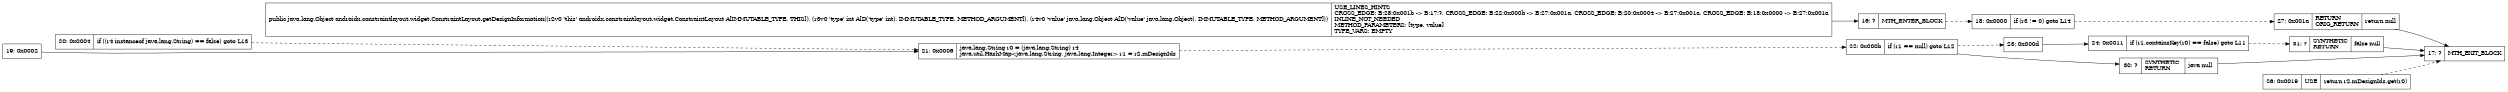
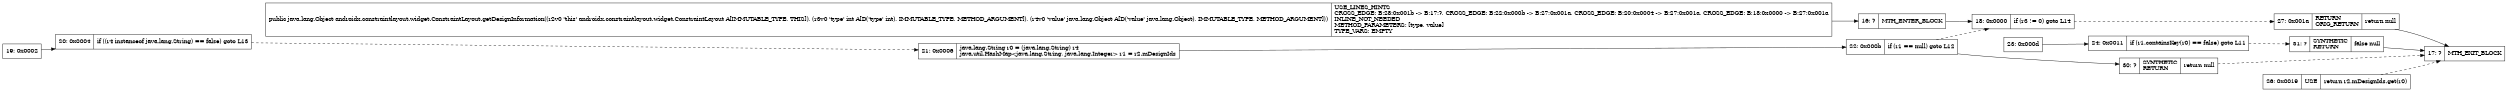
edge "16: ?" -> "18: 0x0000": style dashed -> solid
edge "22: 0x000b" -> "23: 0x000d": now "22: 0x000b" -> "18: 0x0000"
edge "21: 0x0006" -> "22: 0x000b": style dashed -> solid
edge "19: 0x0002" -> "21: 0x0006": now "19: 0x0002" -> "20: 0x0004"
edge "30: ?" -> "17: ?": style solid -> dashed
node "30: ?": text "java null" -> "return null"
